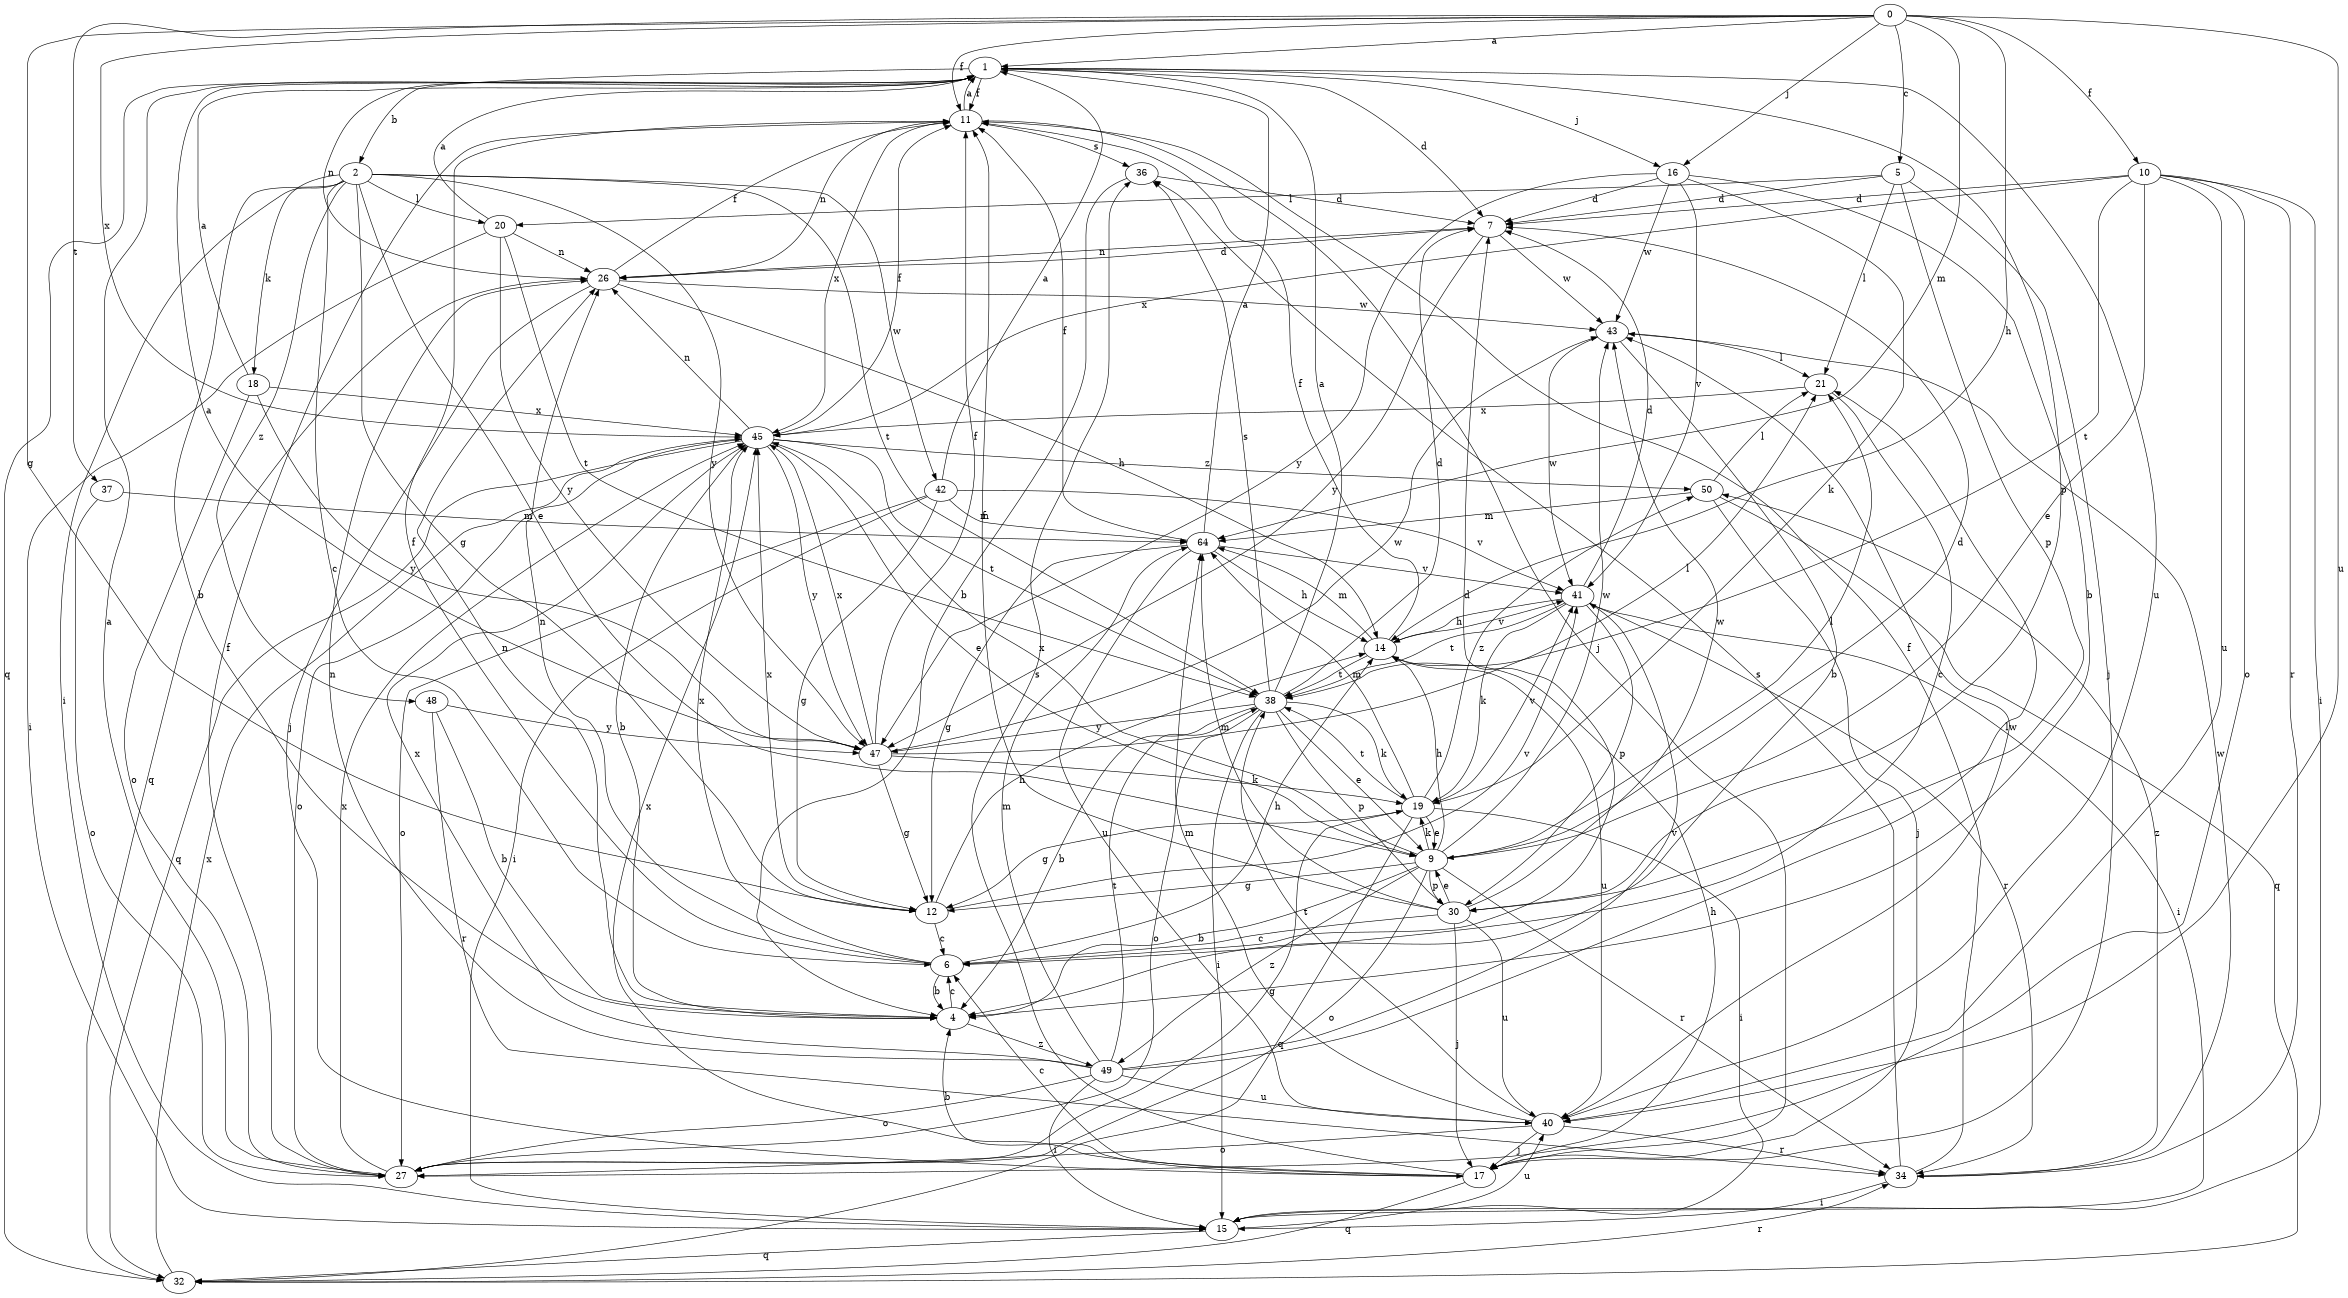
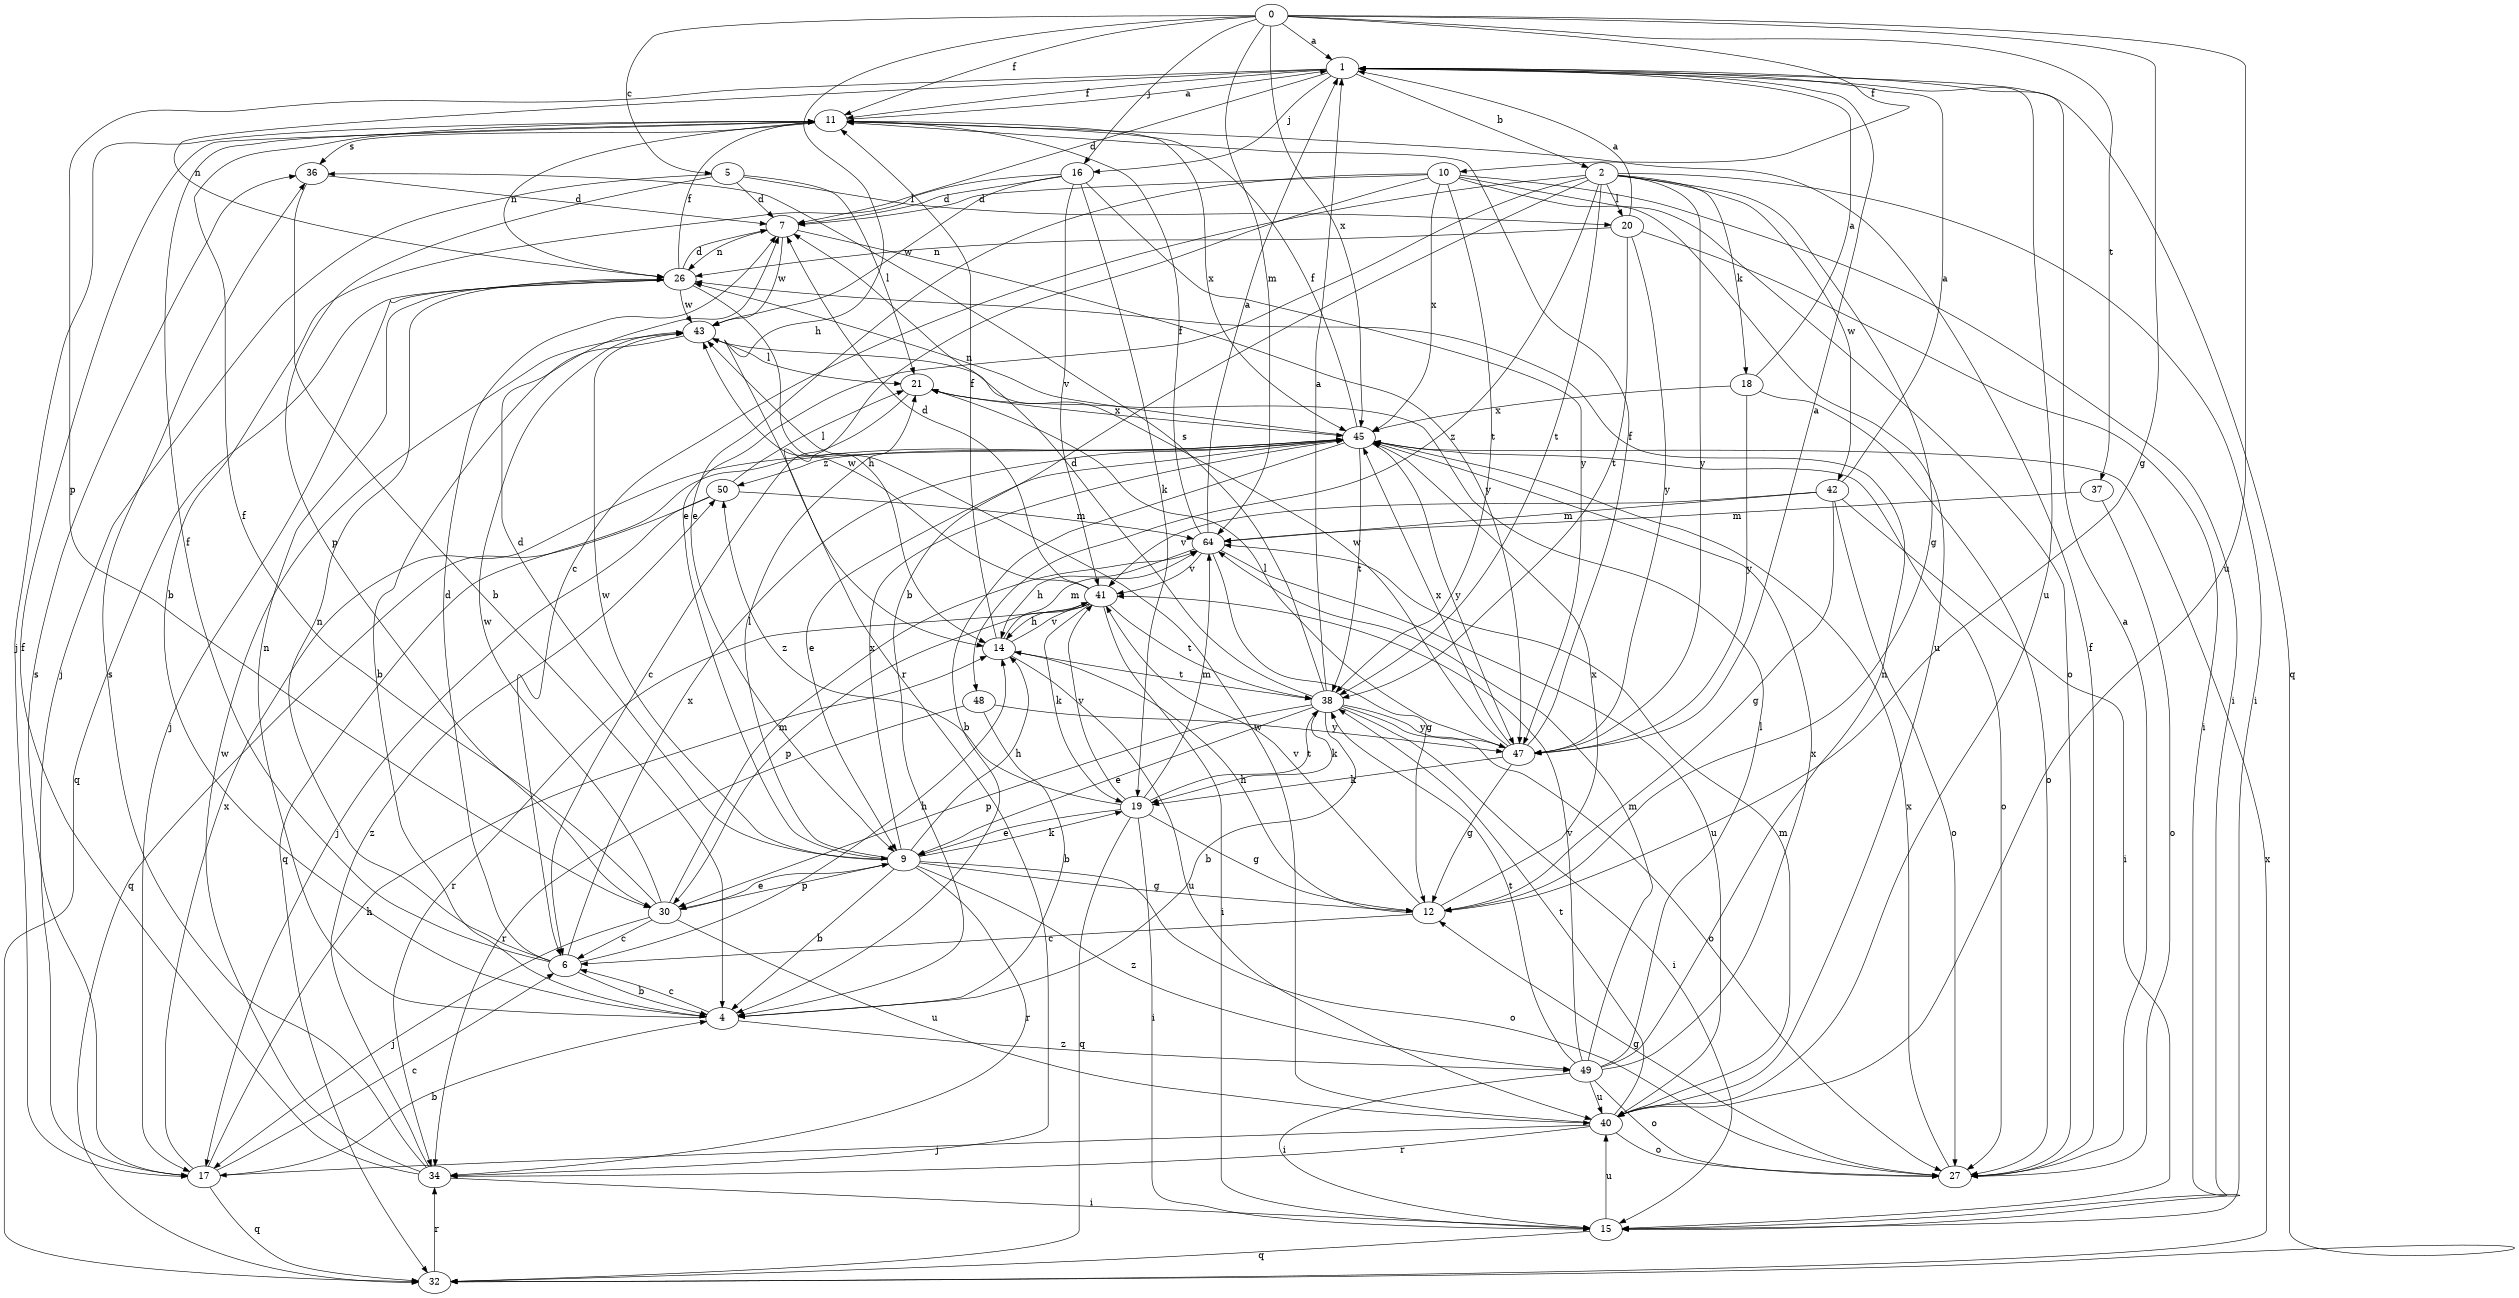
edge "43" -> "41": reversed
edge "27" -> "19": now "27" -> "12"
